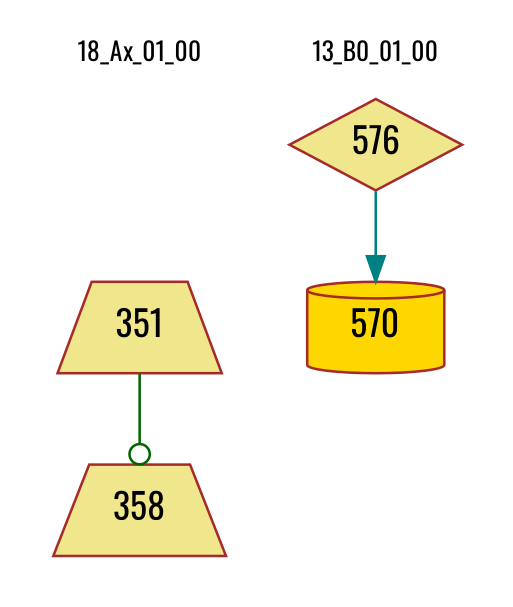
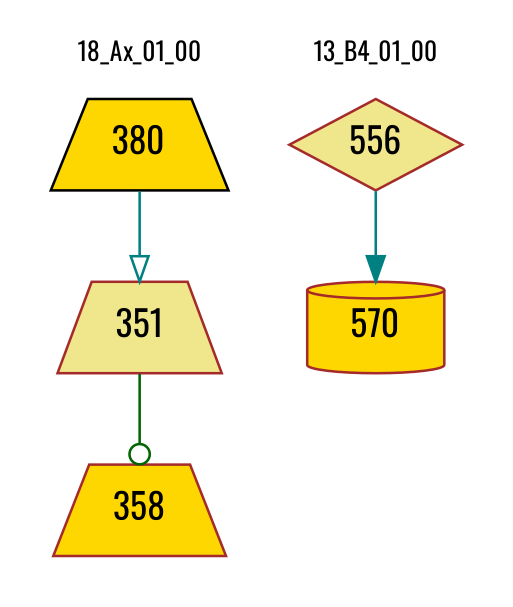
cluster "13_B0_01_00": label "13_B0_01_00" -> "13_B4_01_00"
node "380": added
node "576": label "576" -> "556"
node "358": fillcolor khaki -> gold
